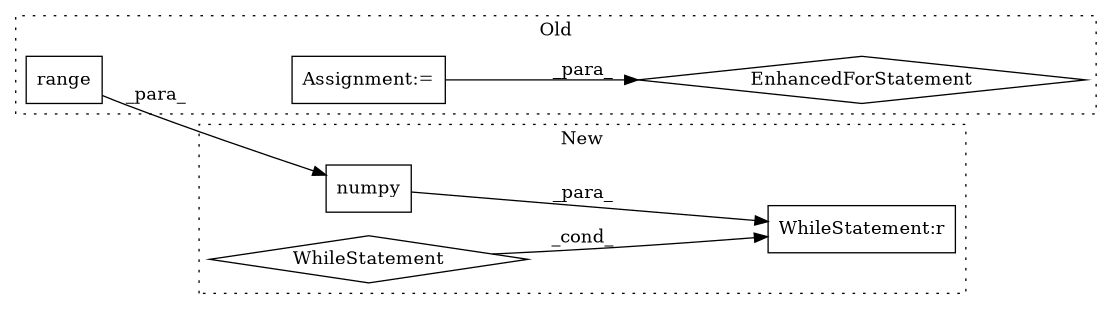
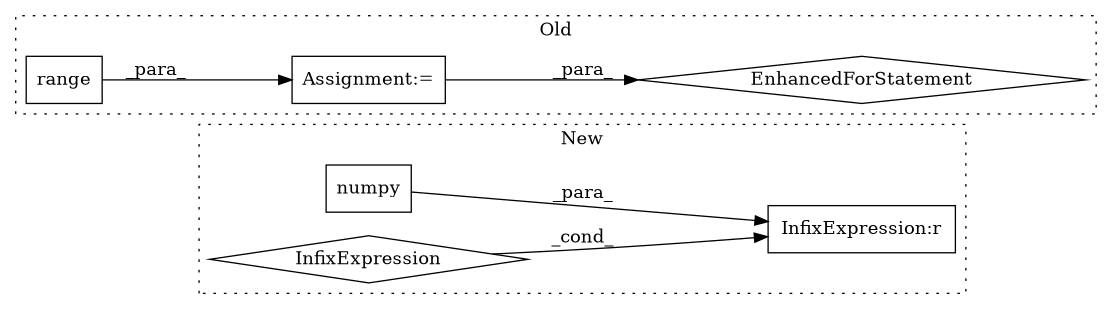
edge "range" -> "numpy": now "range" -> "Assignment:="
node "WhileStatement:r": label "WhileStatement:r" -> "InfixExpression:r"
node "WhileStatement": label "WhileStatement" -> "InfixExpression"
